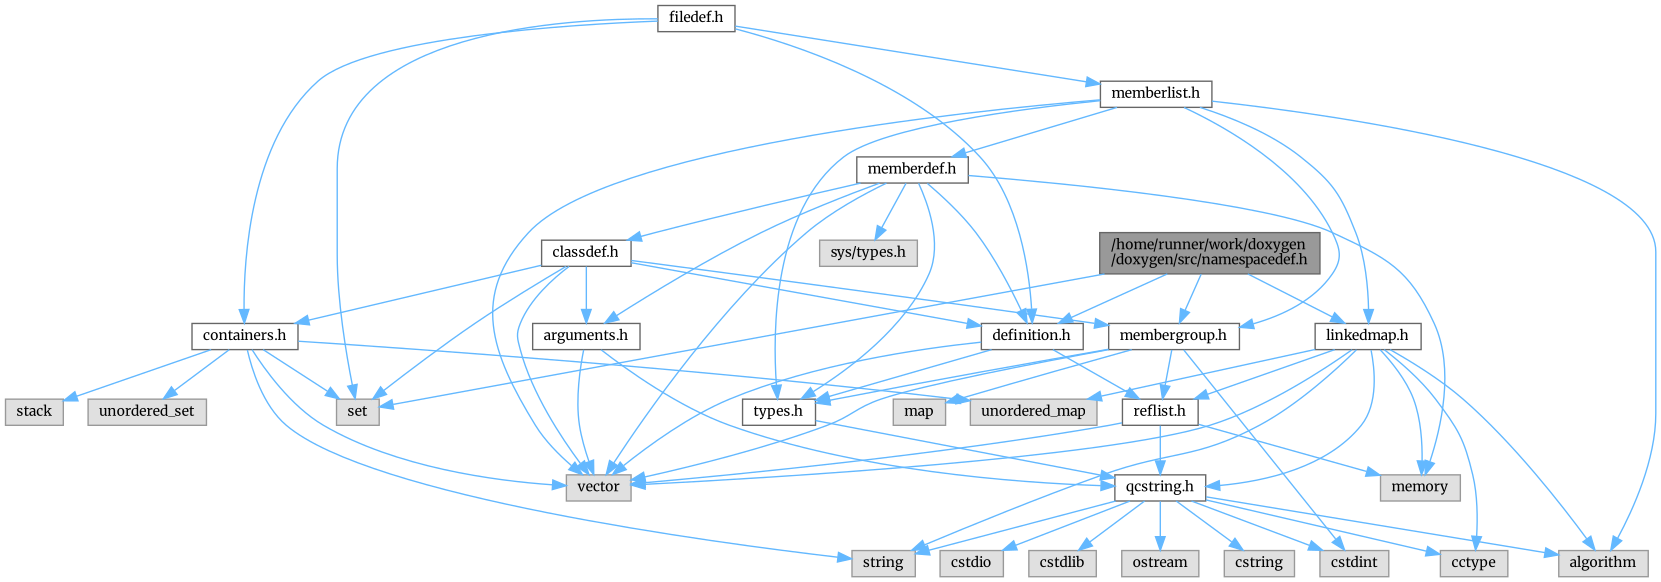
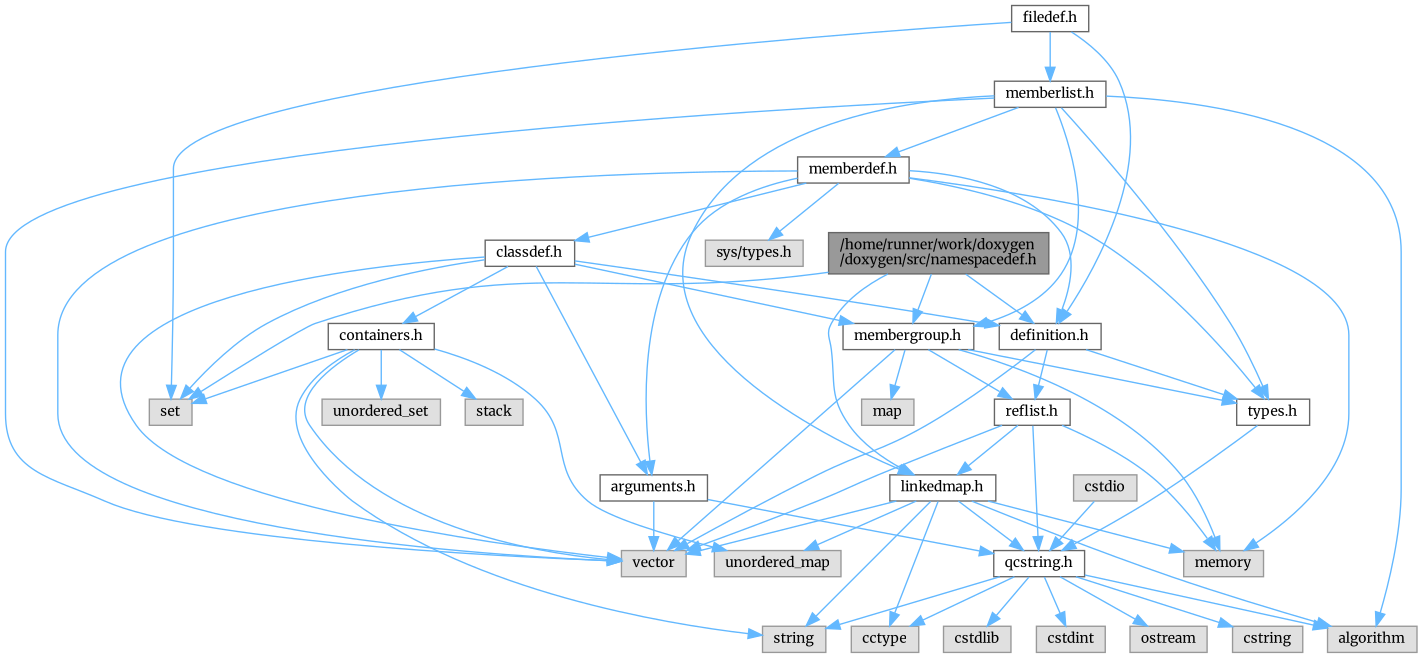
edge "filedef.h" -> "containers.h": removed
edge "linkedmap.h" -> "reflist.h": reversed
edge "membergroup.h" -> "cstdint": now "membergroup.h" -> "memory"
edge "qcstring.h" -> "cstdio": reversed
